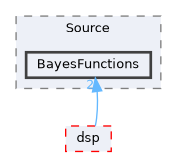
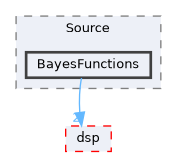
edge "dsp" -> "BayesFunctions": reversed
